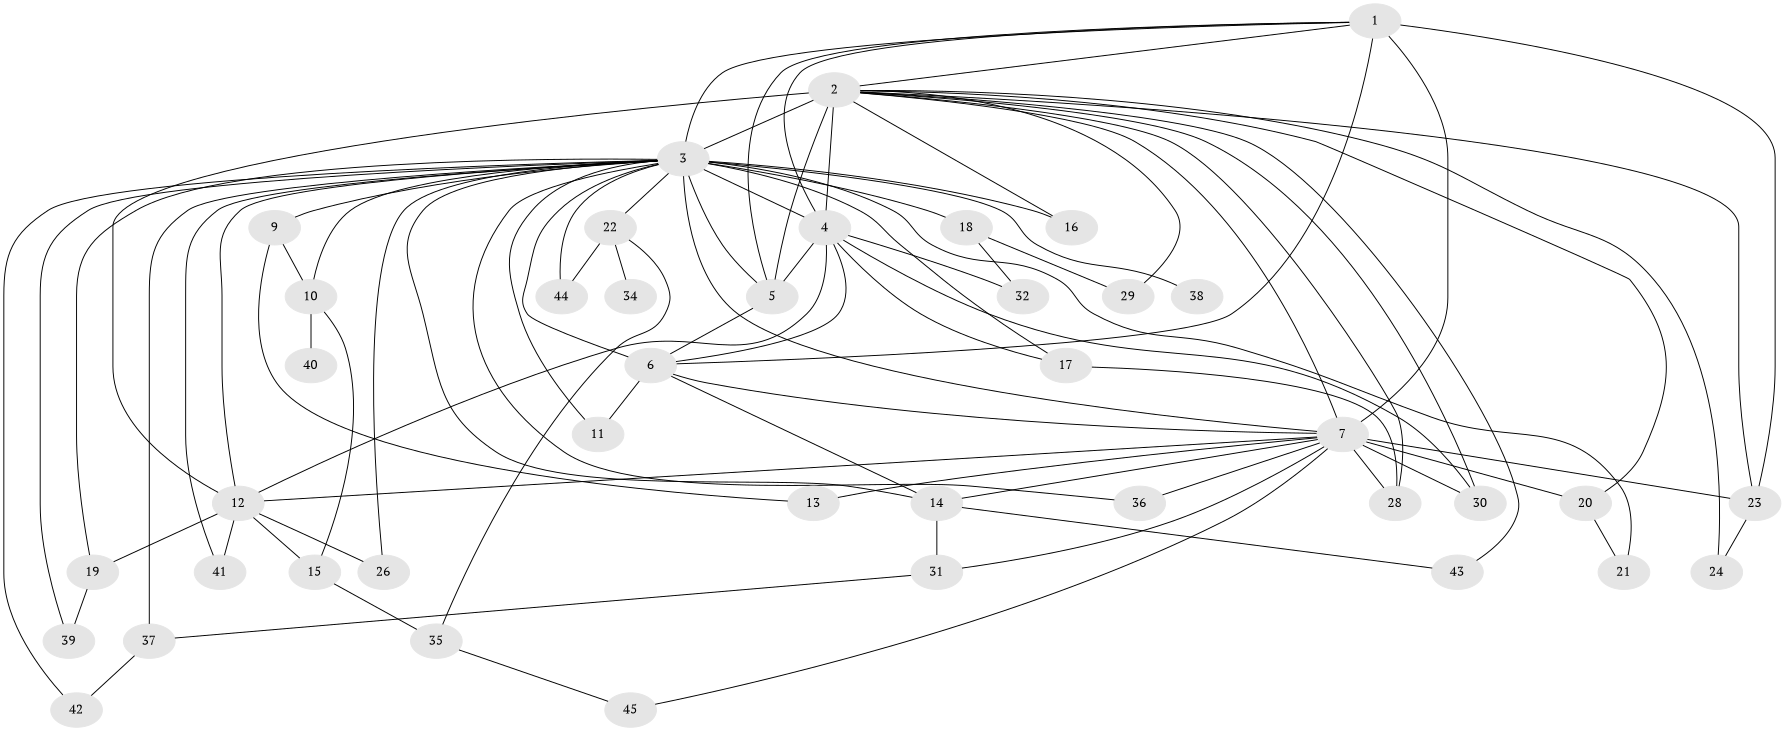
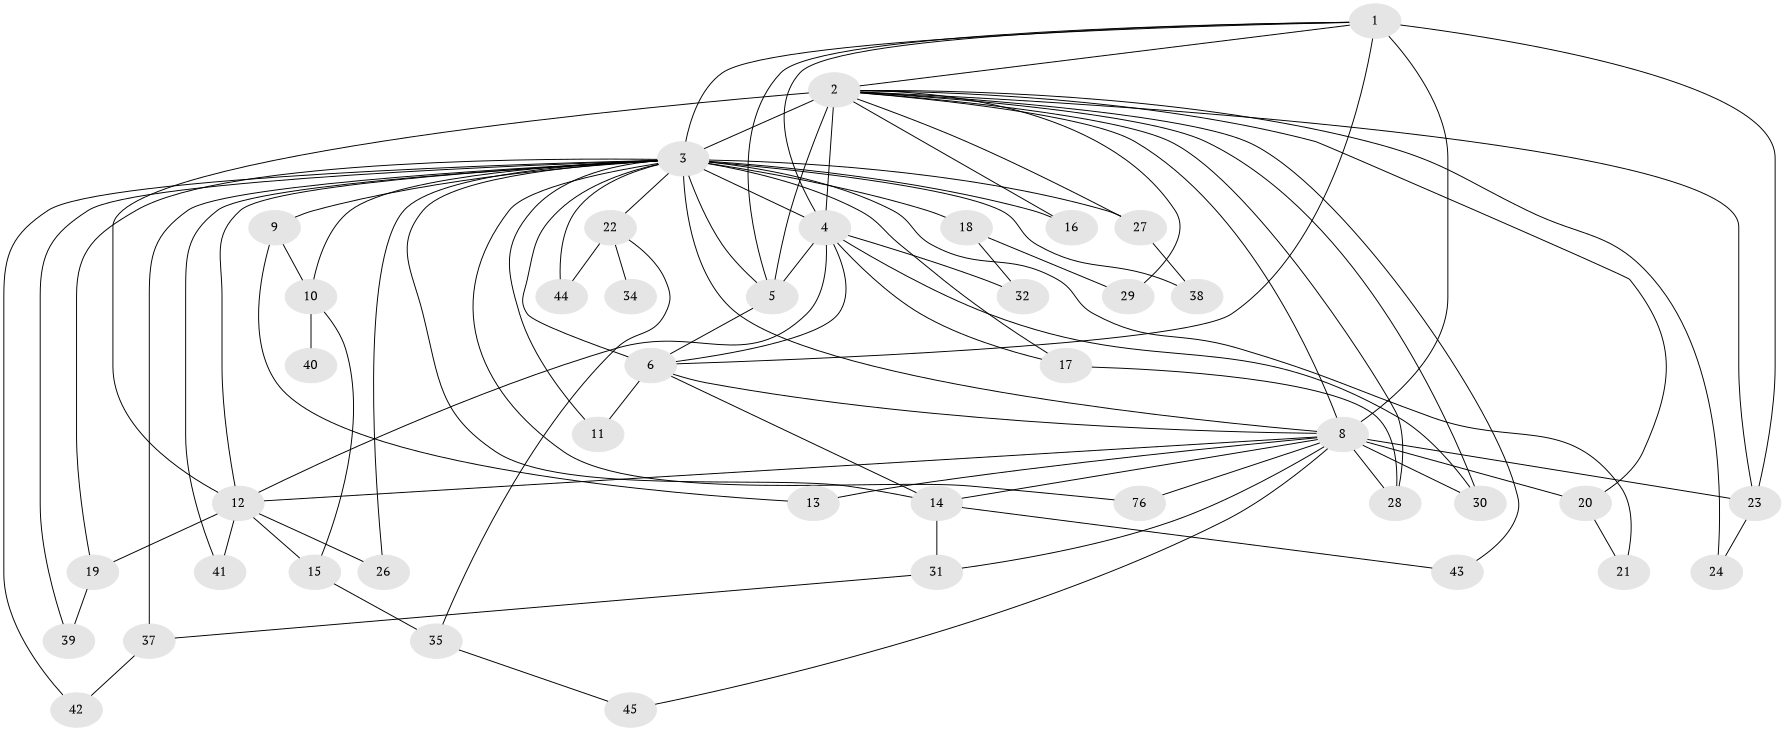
node "27": added
node "7": label "7" -> "8"
node "36": label "36" -> "76"
